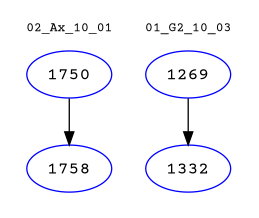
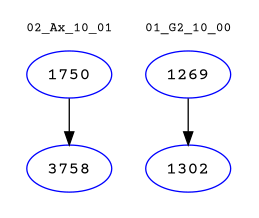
cluster "01_G2_10_03": label "01_G2_10_03" -> "01_G2_10_00"
node "1758": label "1758" -> "3758"
node "1332": label "1332" -> "1302"
